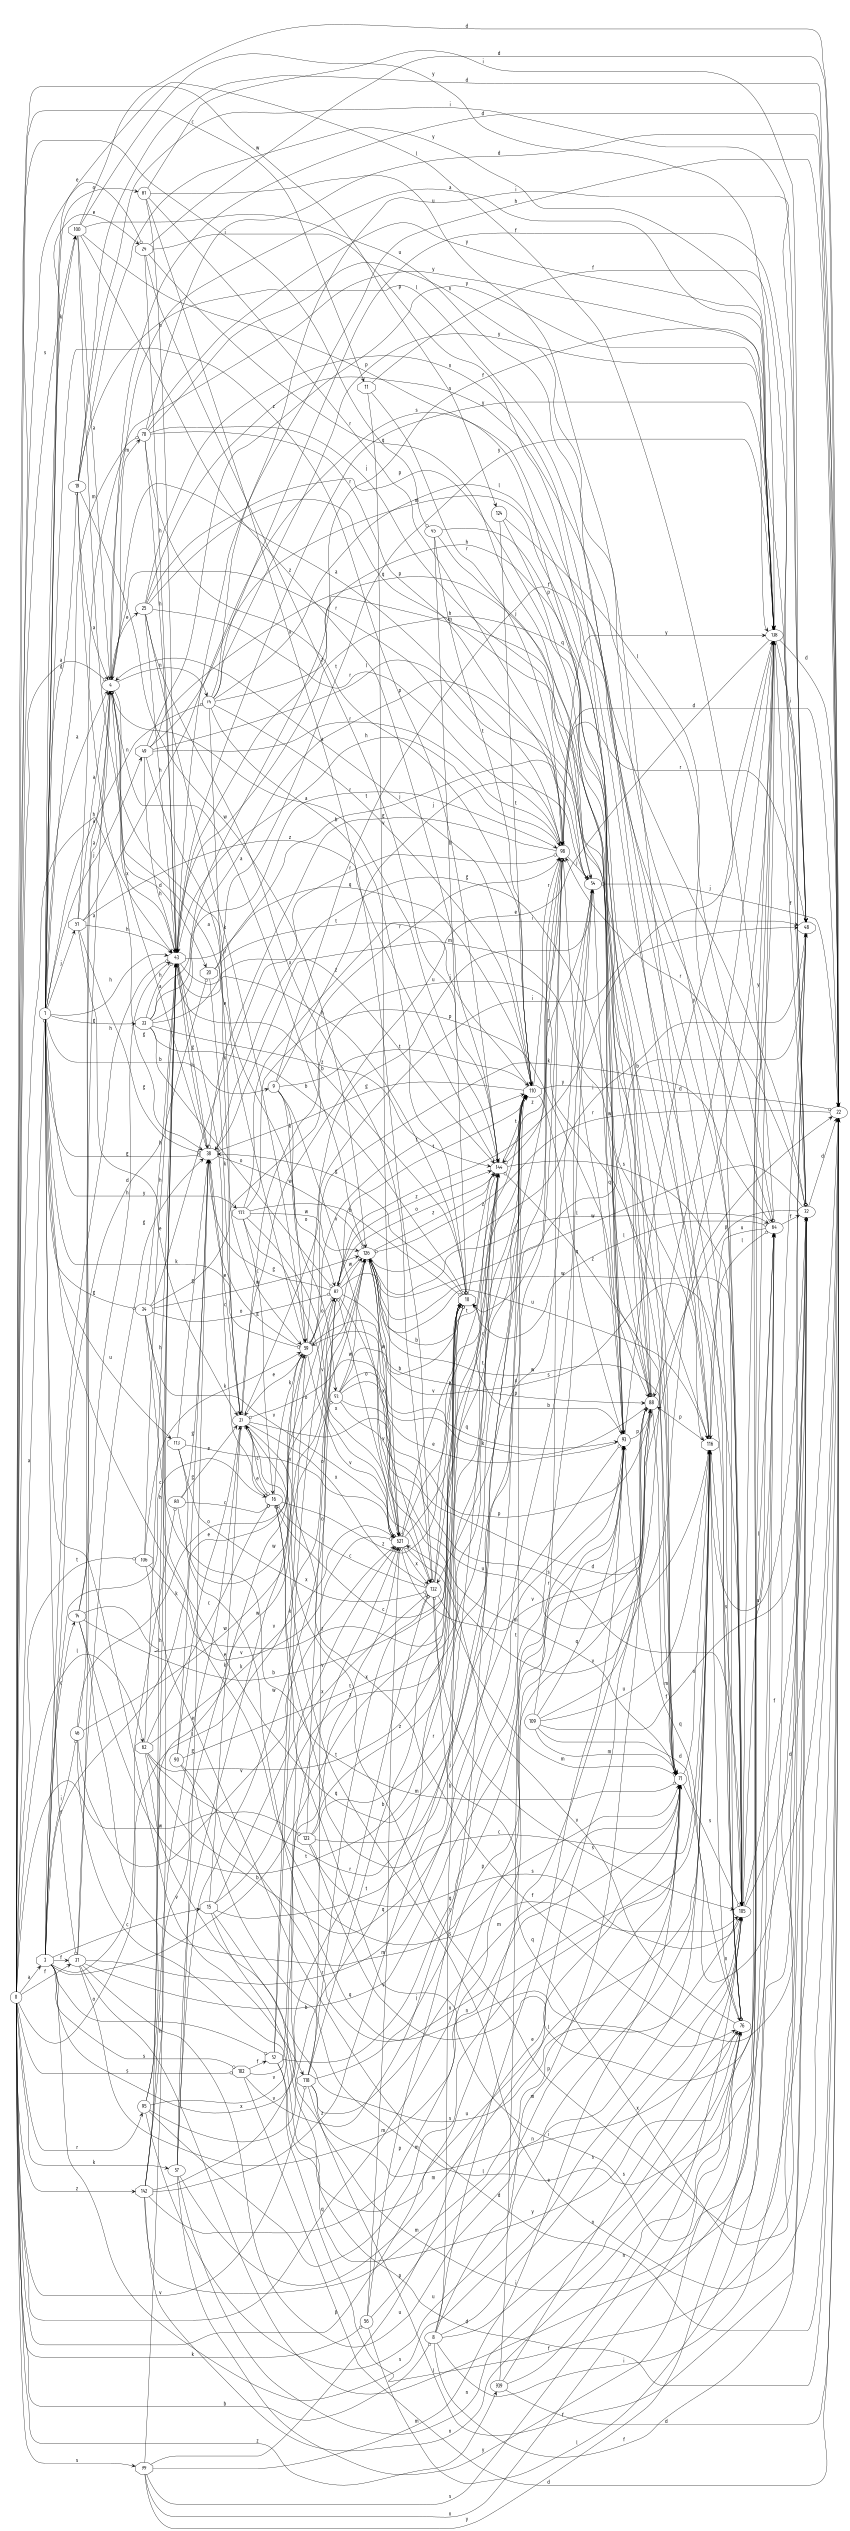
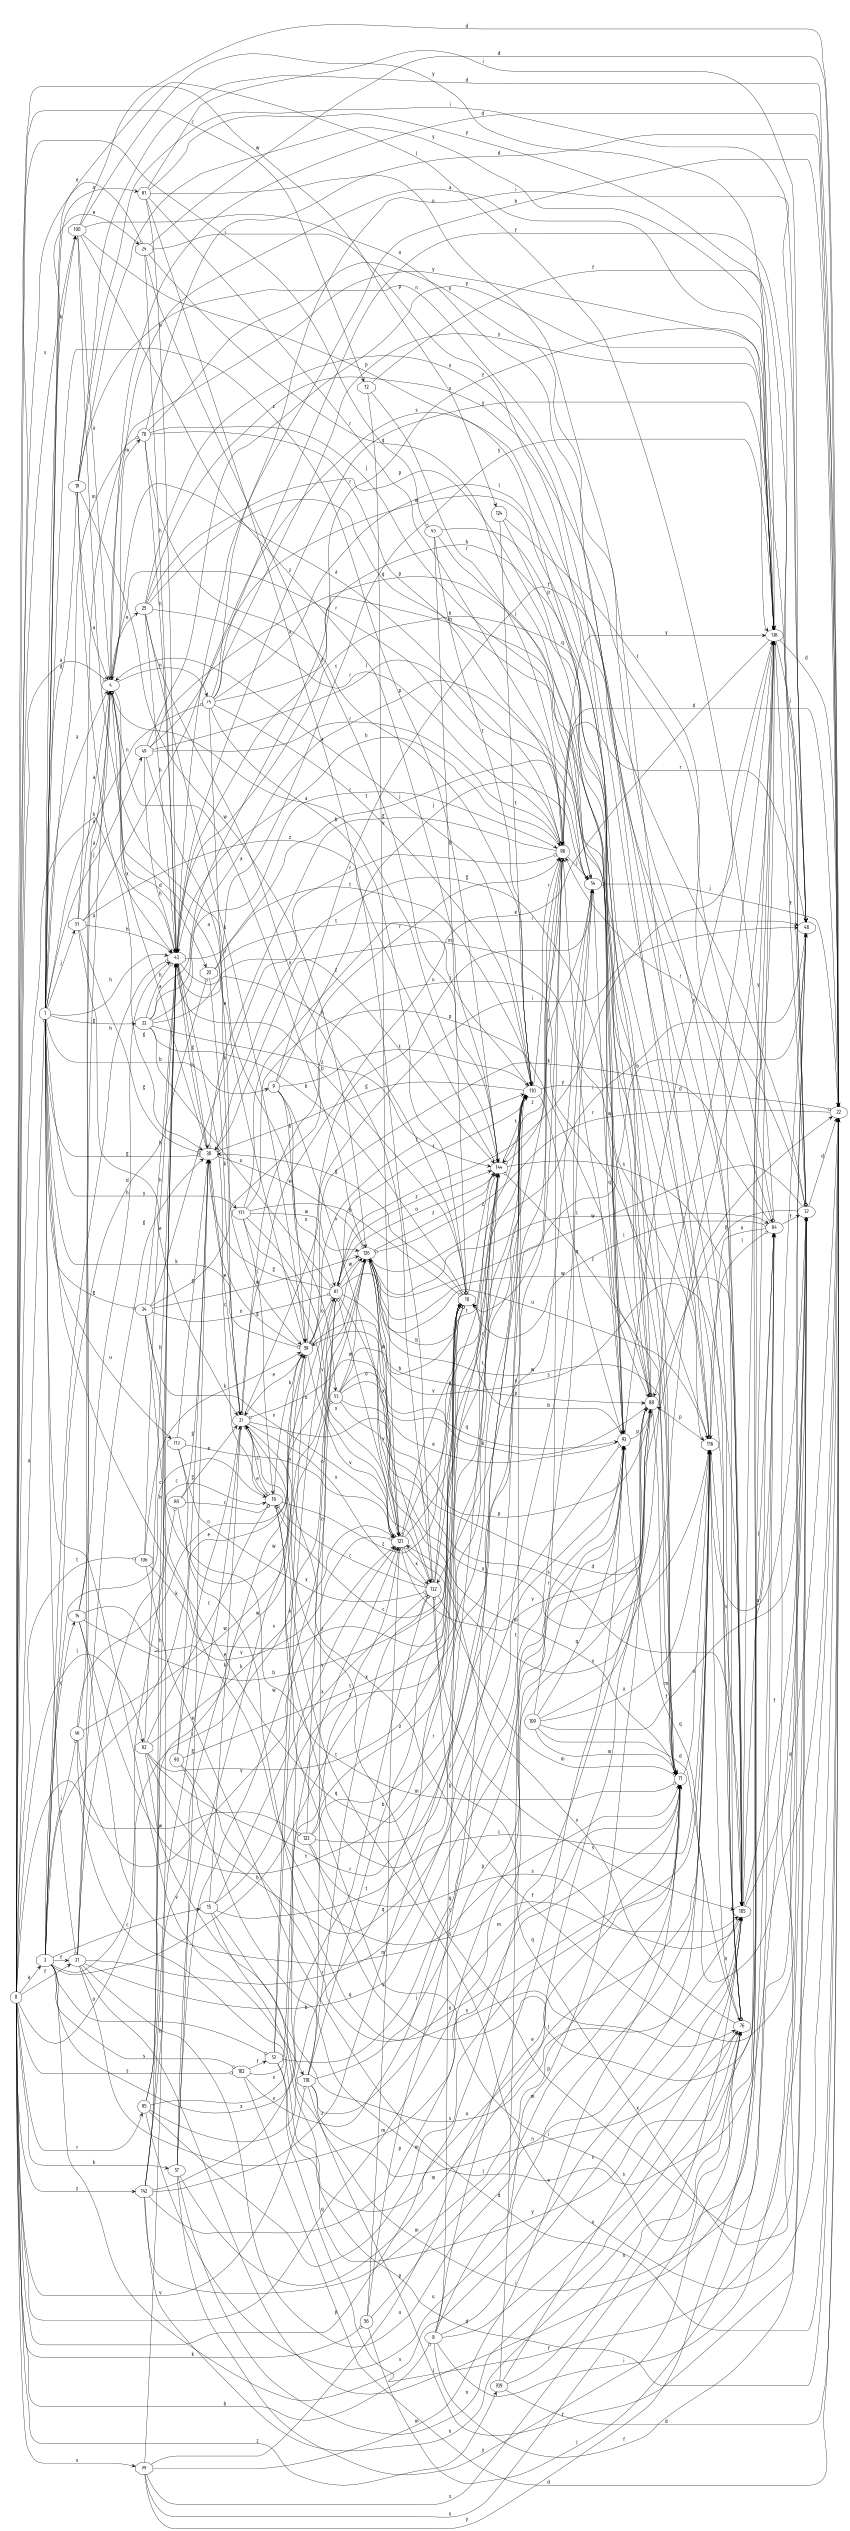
edge "70" -> "138": now "81" -> "138"
edge "19" -> "76": label "l" -> "n"
node "11": label "11" -> "12"
edge "43" -> "110": label "q" -> "t"
node "621": label "621" -> "121"
edge "31" -> "16": added, label "c"
edge "71" -> "105": removed, label "s"
